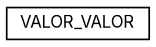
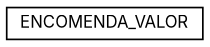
node "VALOR_VALOR": label "VALOR_VALOR" -> "ENCOMENDA_VALOR"
